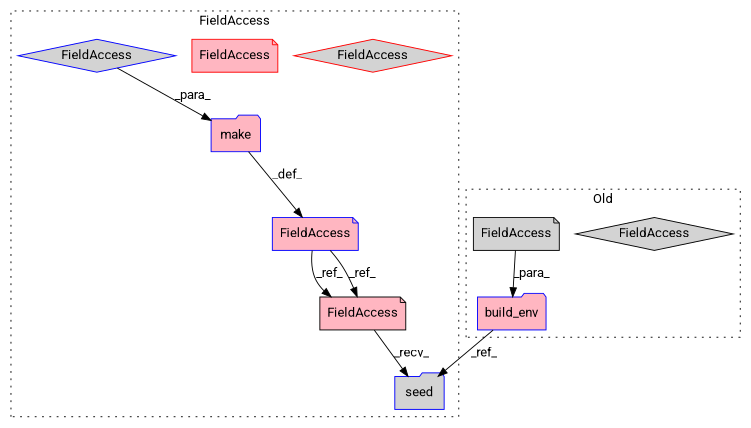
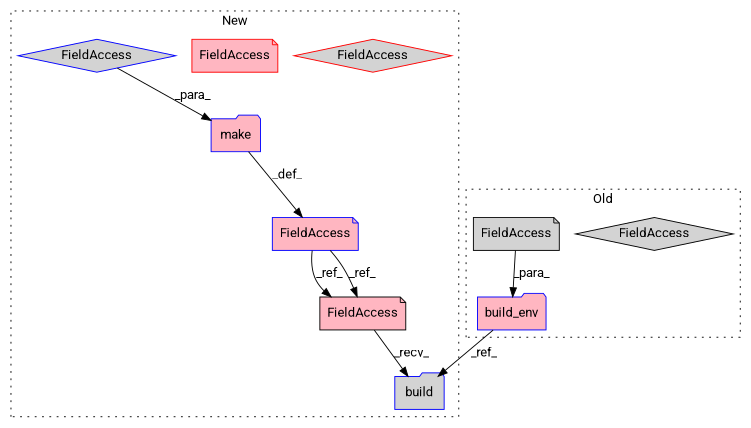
cluster "FieldAccess": label "FieldAccess" -> "New"
node "seed": label "seed" -> "build"
